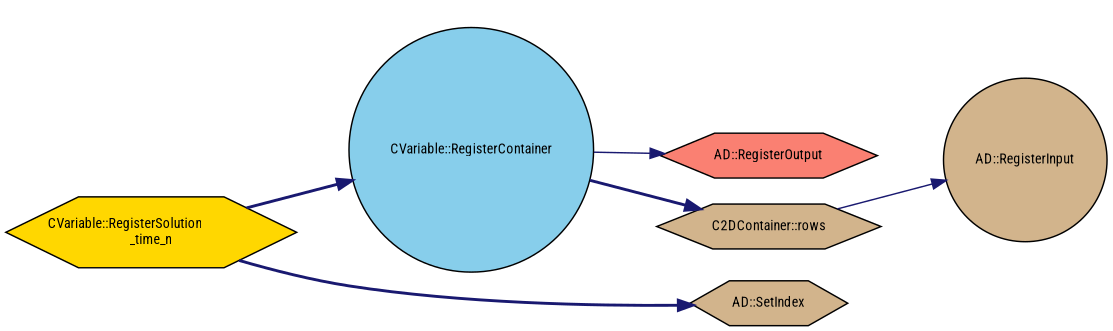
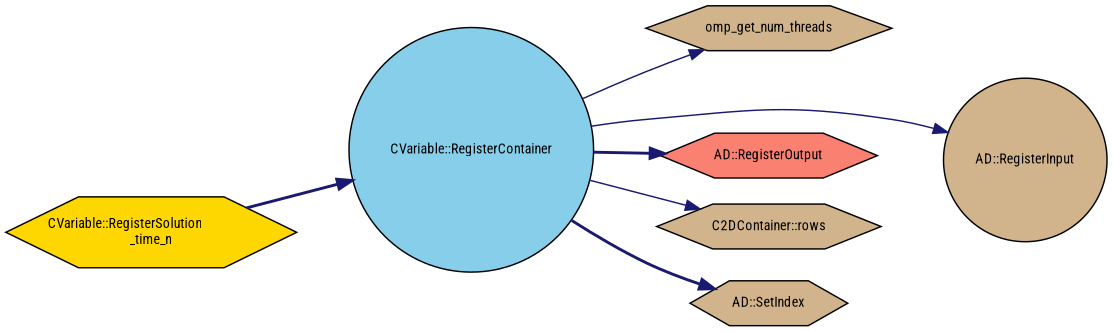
node "omp_get_num_threads": added
edge "CVariable::RegisterContainer" -> "AD::RegisterOutput": style solid -> bold
edge "CVariable::RegisterContainer" -> "C2DContainer::rows": style bold -> solid
edge "C2DContainer::rows" -> "AD::RegisterInput": now "CVariable::RegisterContainer" -> "AD::RegisterInput"
edge "CVariable::RegisterSolution _time_n" -> "AD::SetIndex": now "CVariable::RegisterContainer" -> "AD::SetIndex"
